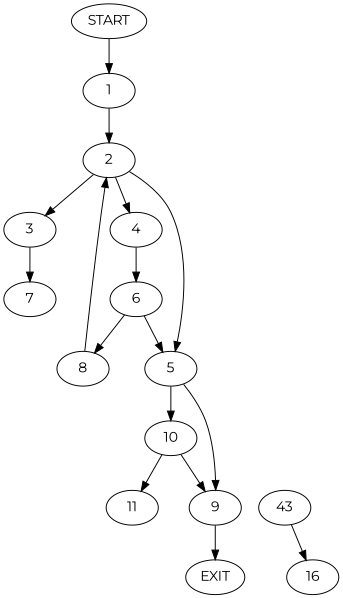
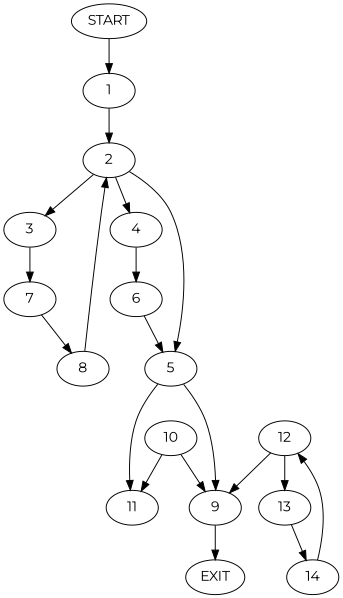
edge "6" -> "8": now "7" -> "8"
edge "5" -> "10": now "5" -> "11"
node "12": added
node "43": label "43" -> "13"
node "16": label "16" -> "14"
